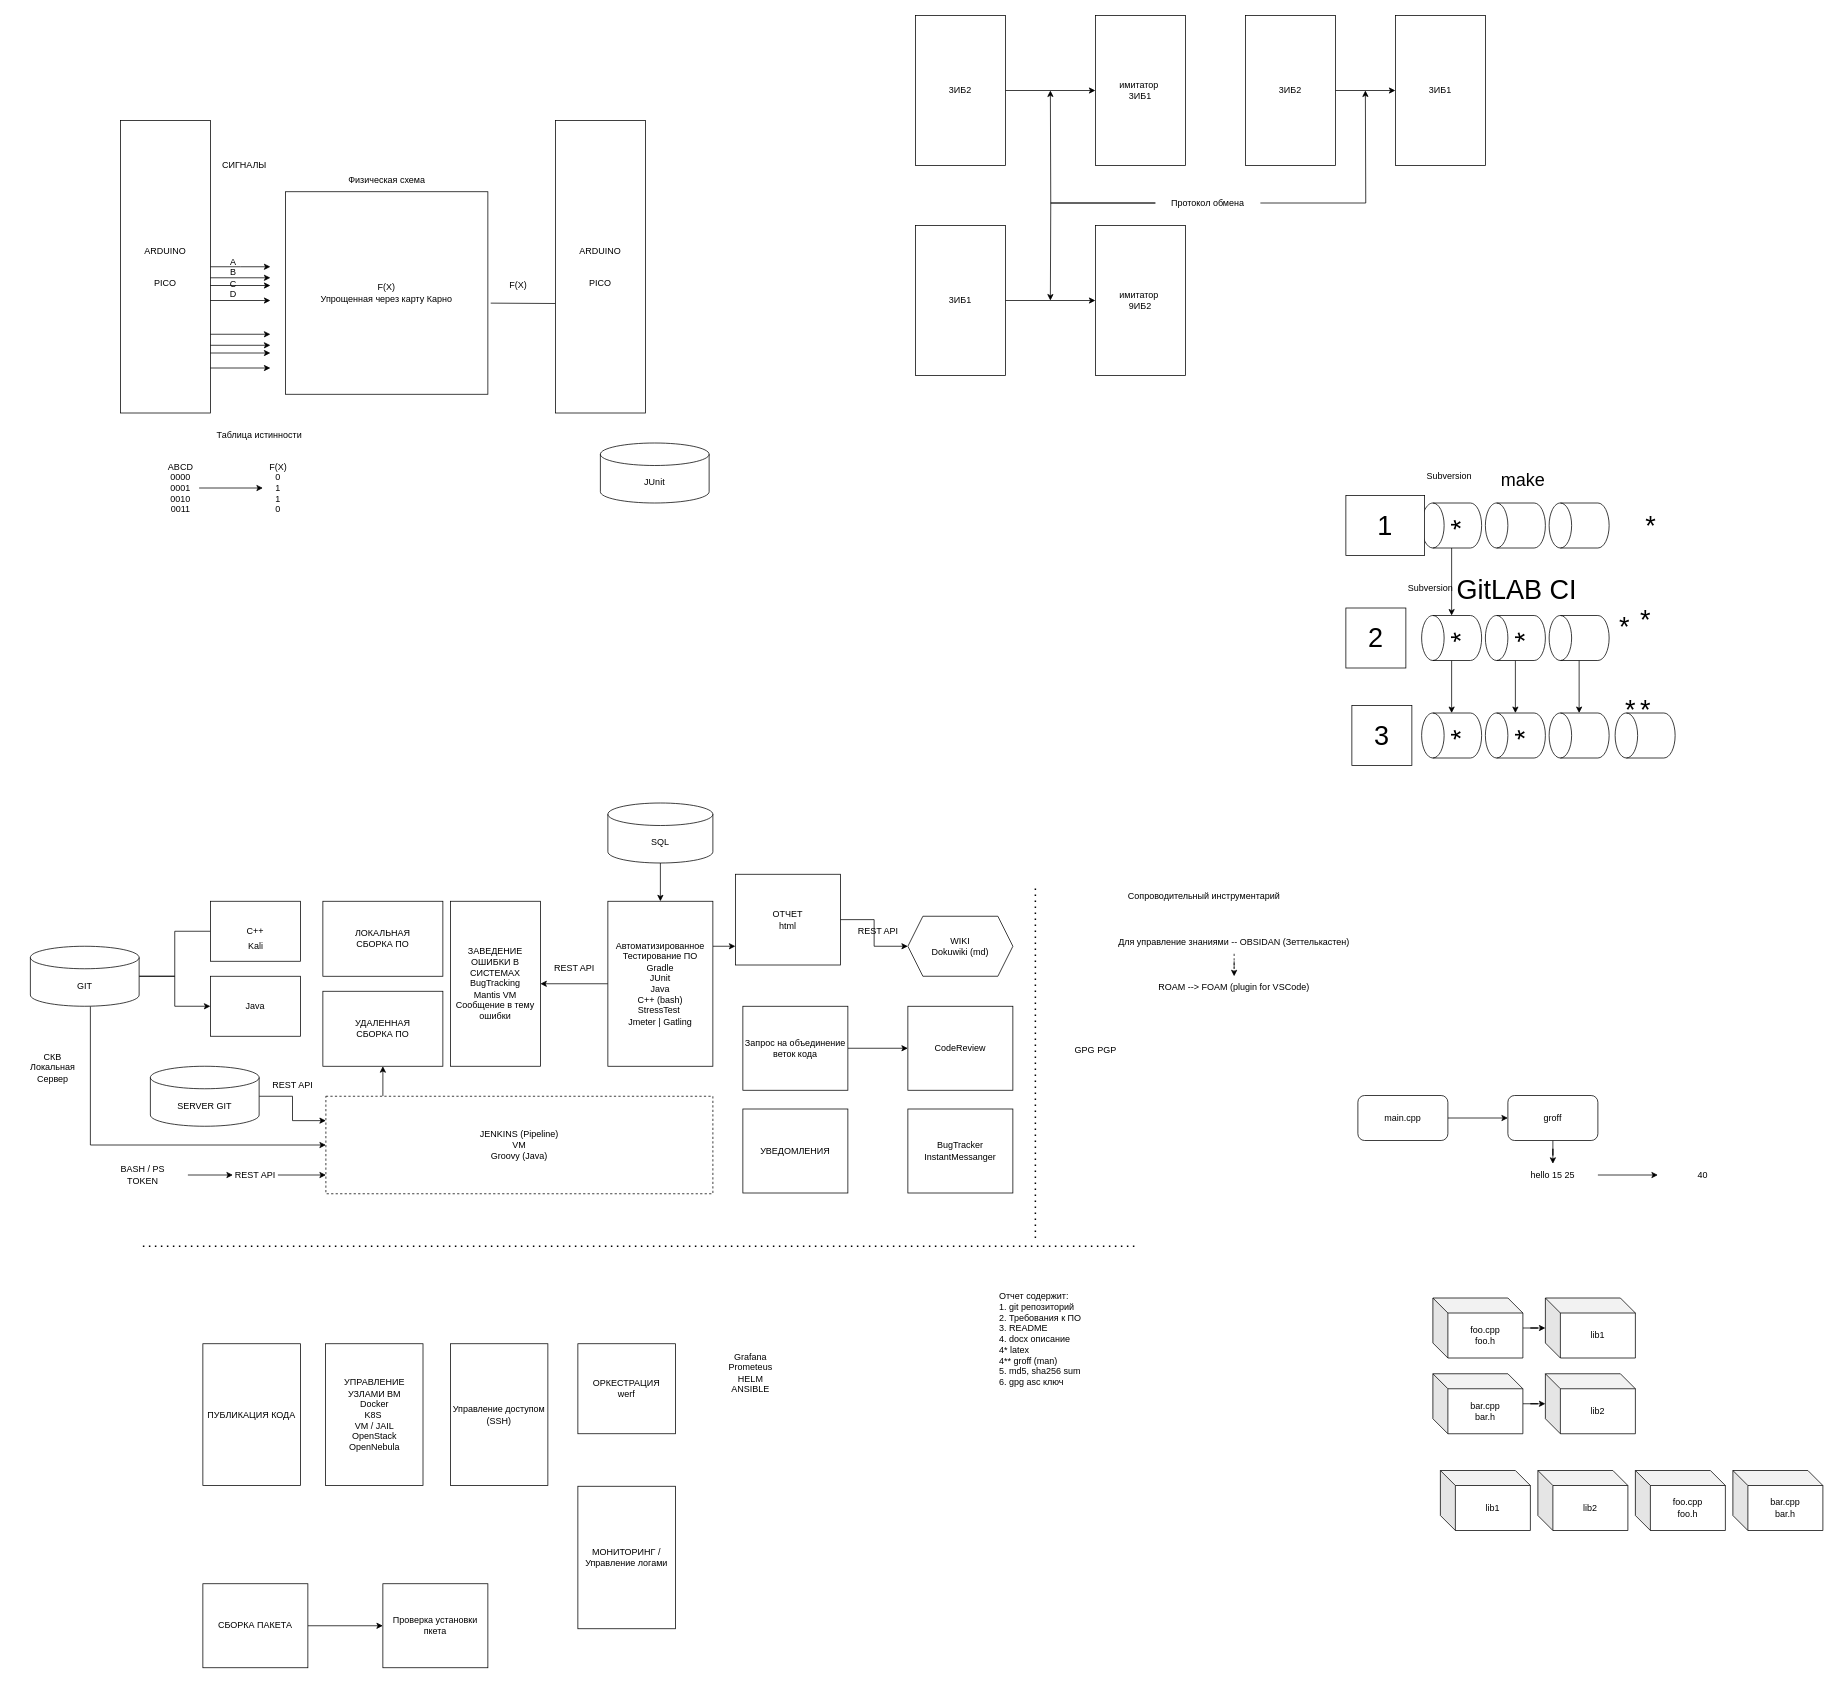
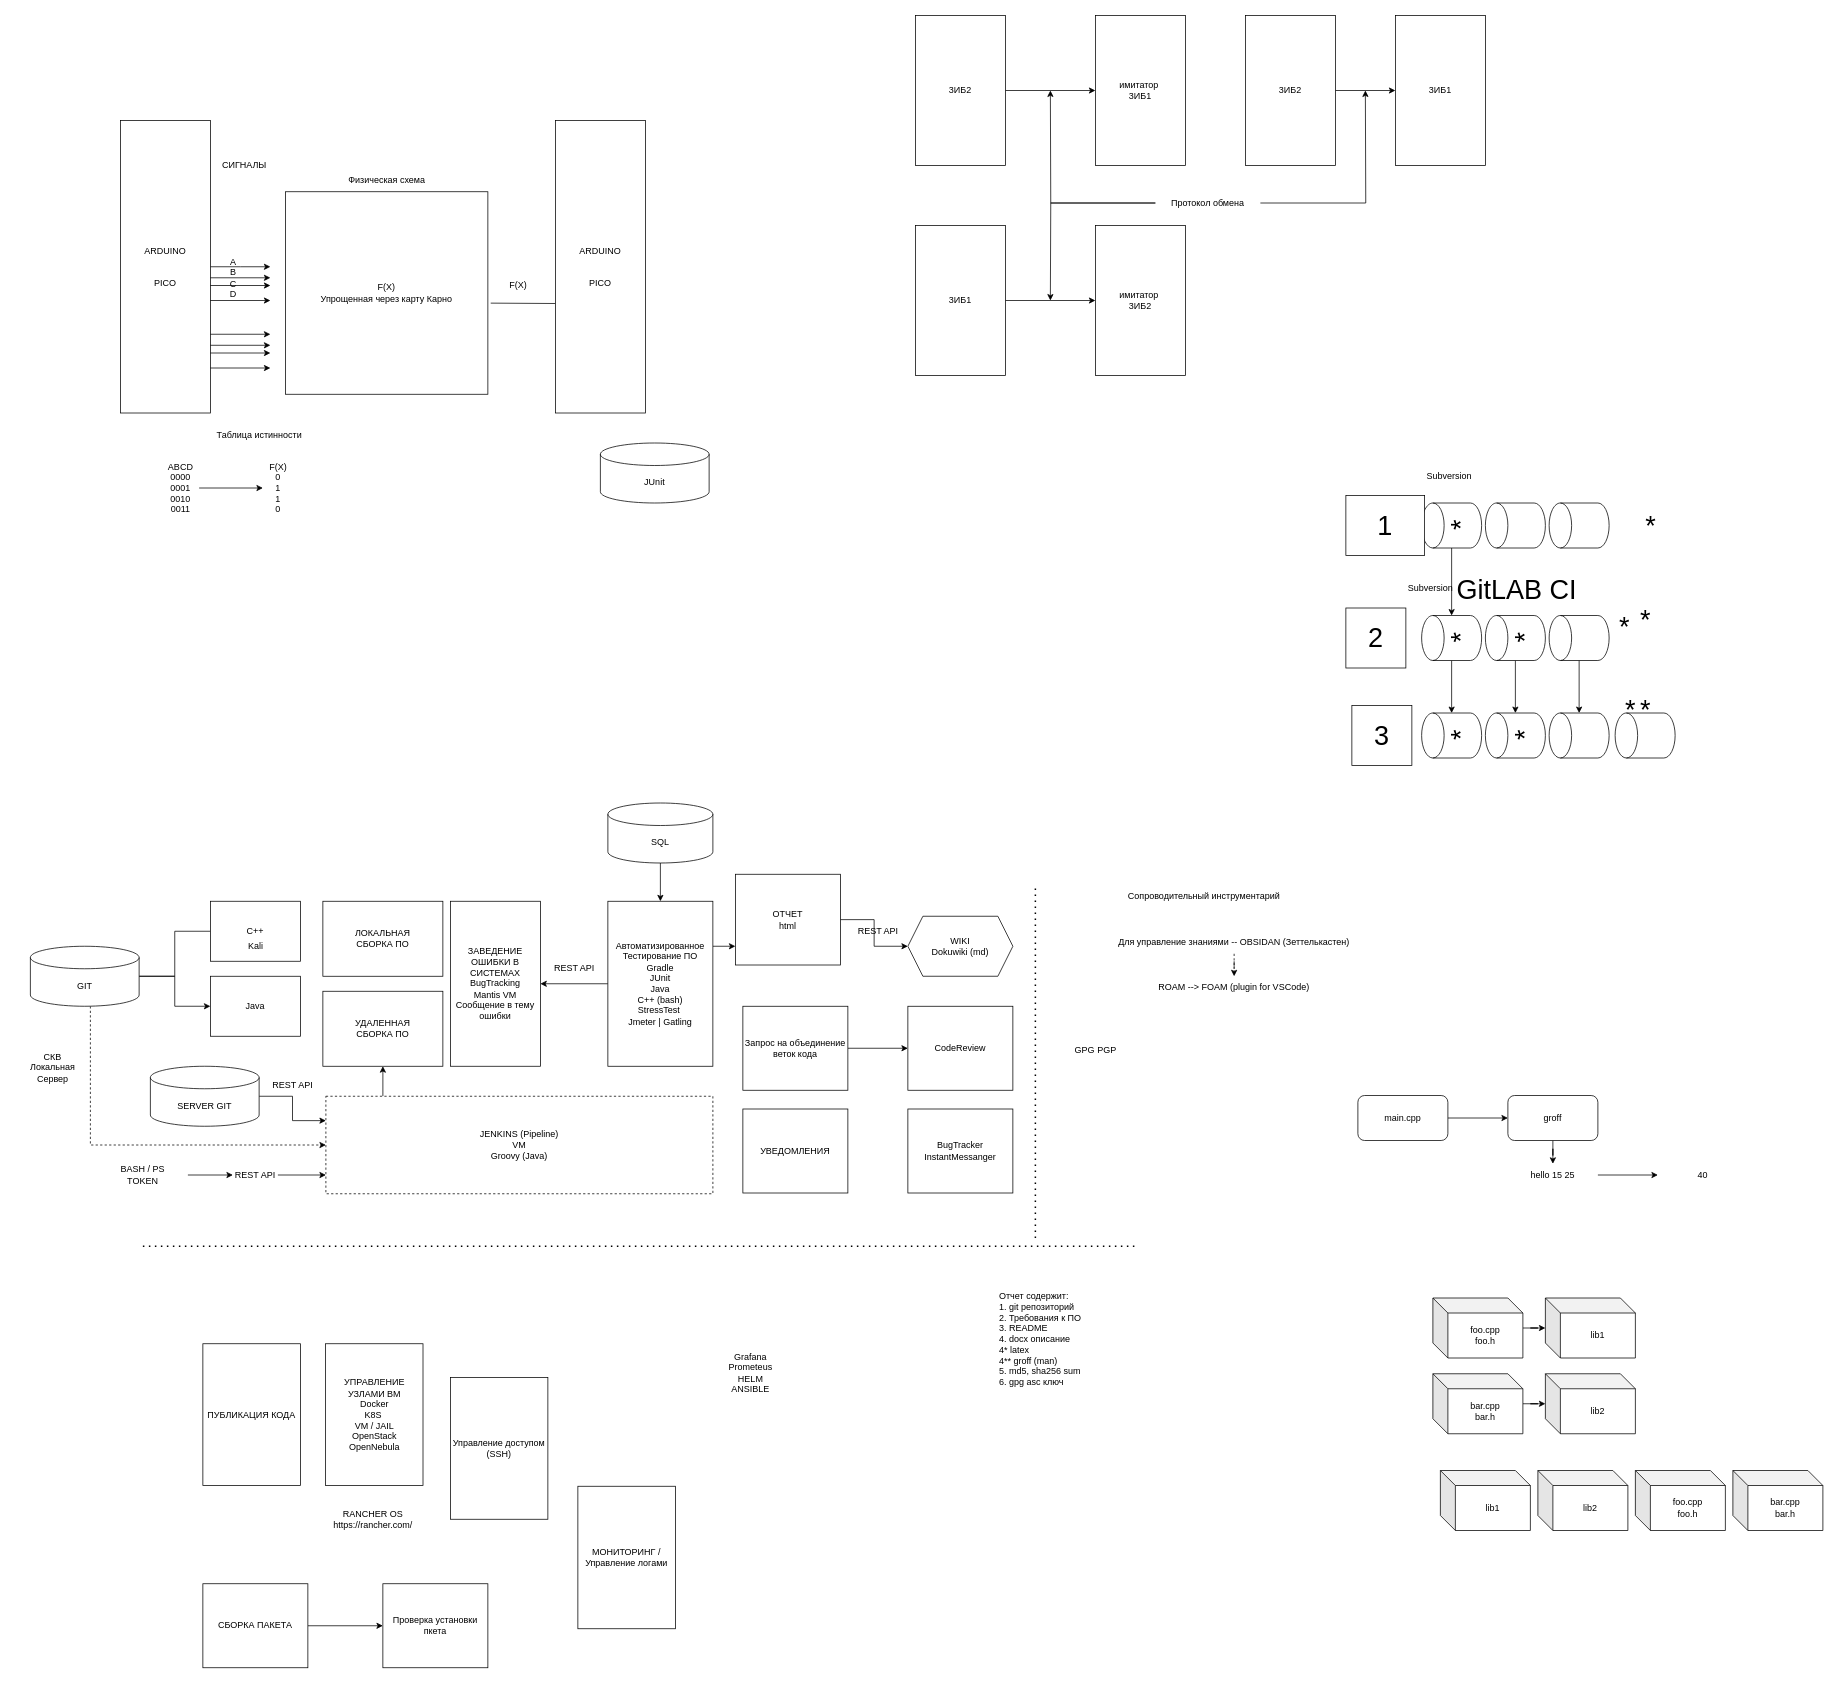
node "имитатор 9ИБ2": label "имитатор 9ИБ2" -> "имитатор 3ИБ2"
node "make": removed
edge "GIT" -> "JENKINS (Pipeline) VM Groovy (Java)": style solid -> dashed
node "ОРКЕСТРАЦИЯ werf": removed
node "Управление доступом (SSH)": moved (499, 1415) -> (499, 1448)
node "RANCHER OS https://rancher.com/": added
